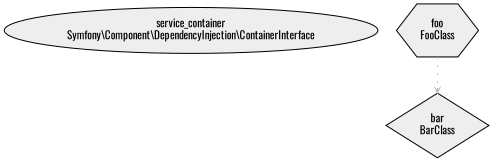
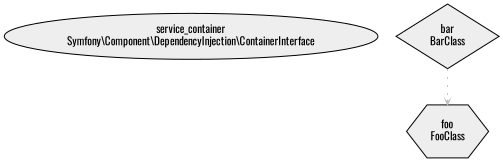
edge "foo FooClass" -> "bar BarClass": reversed
